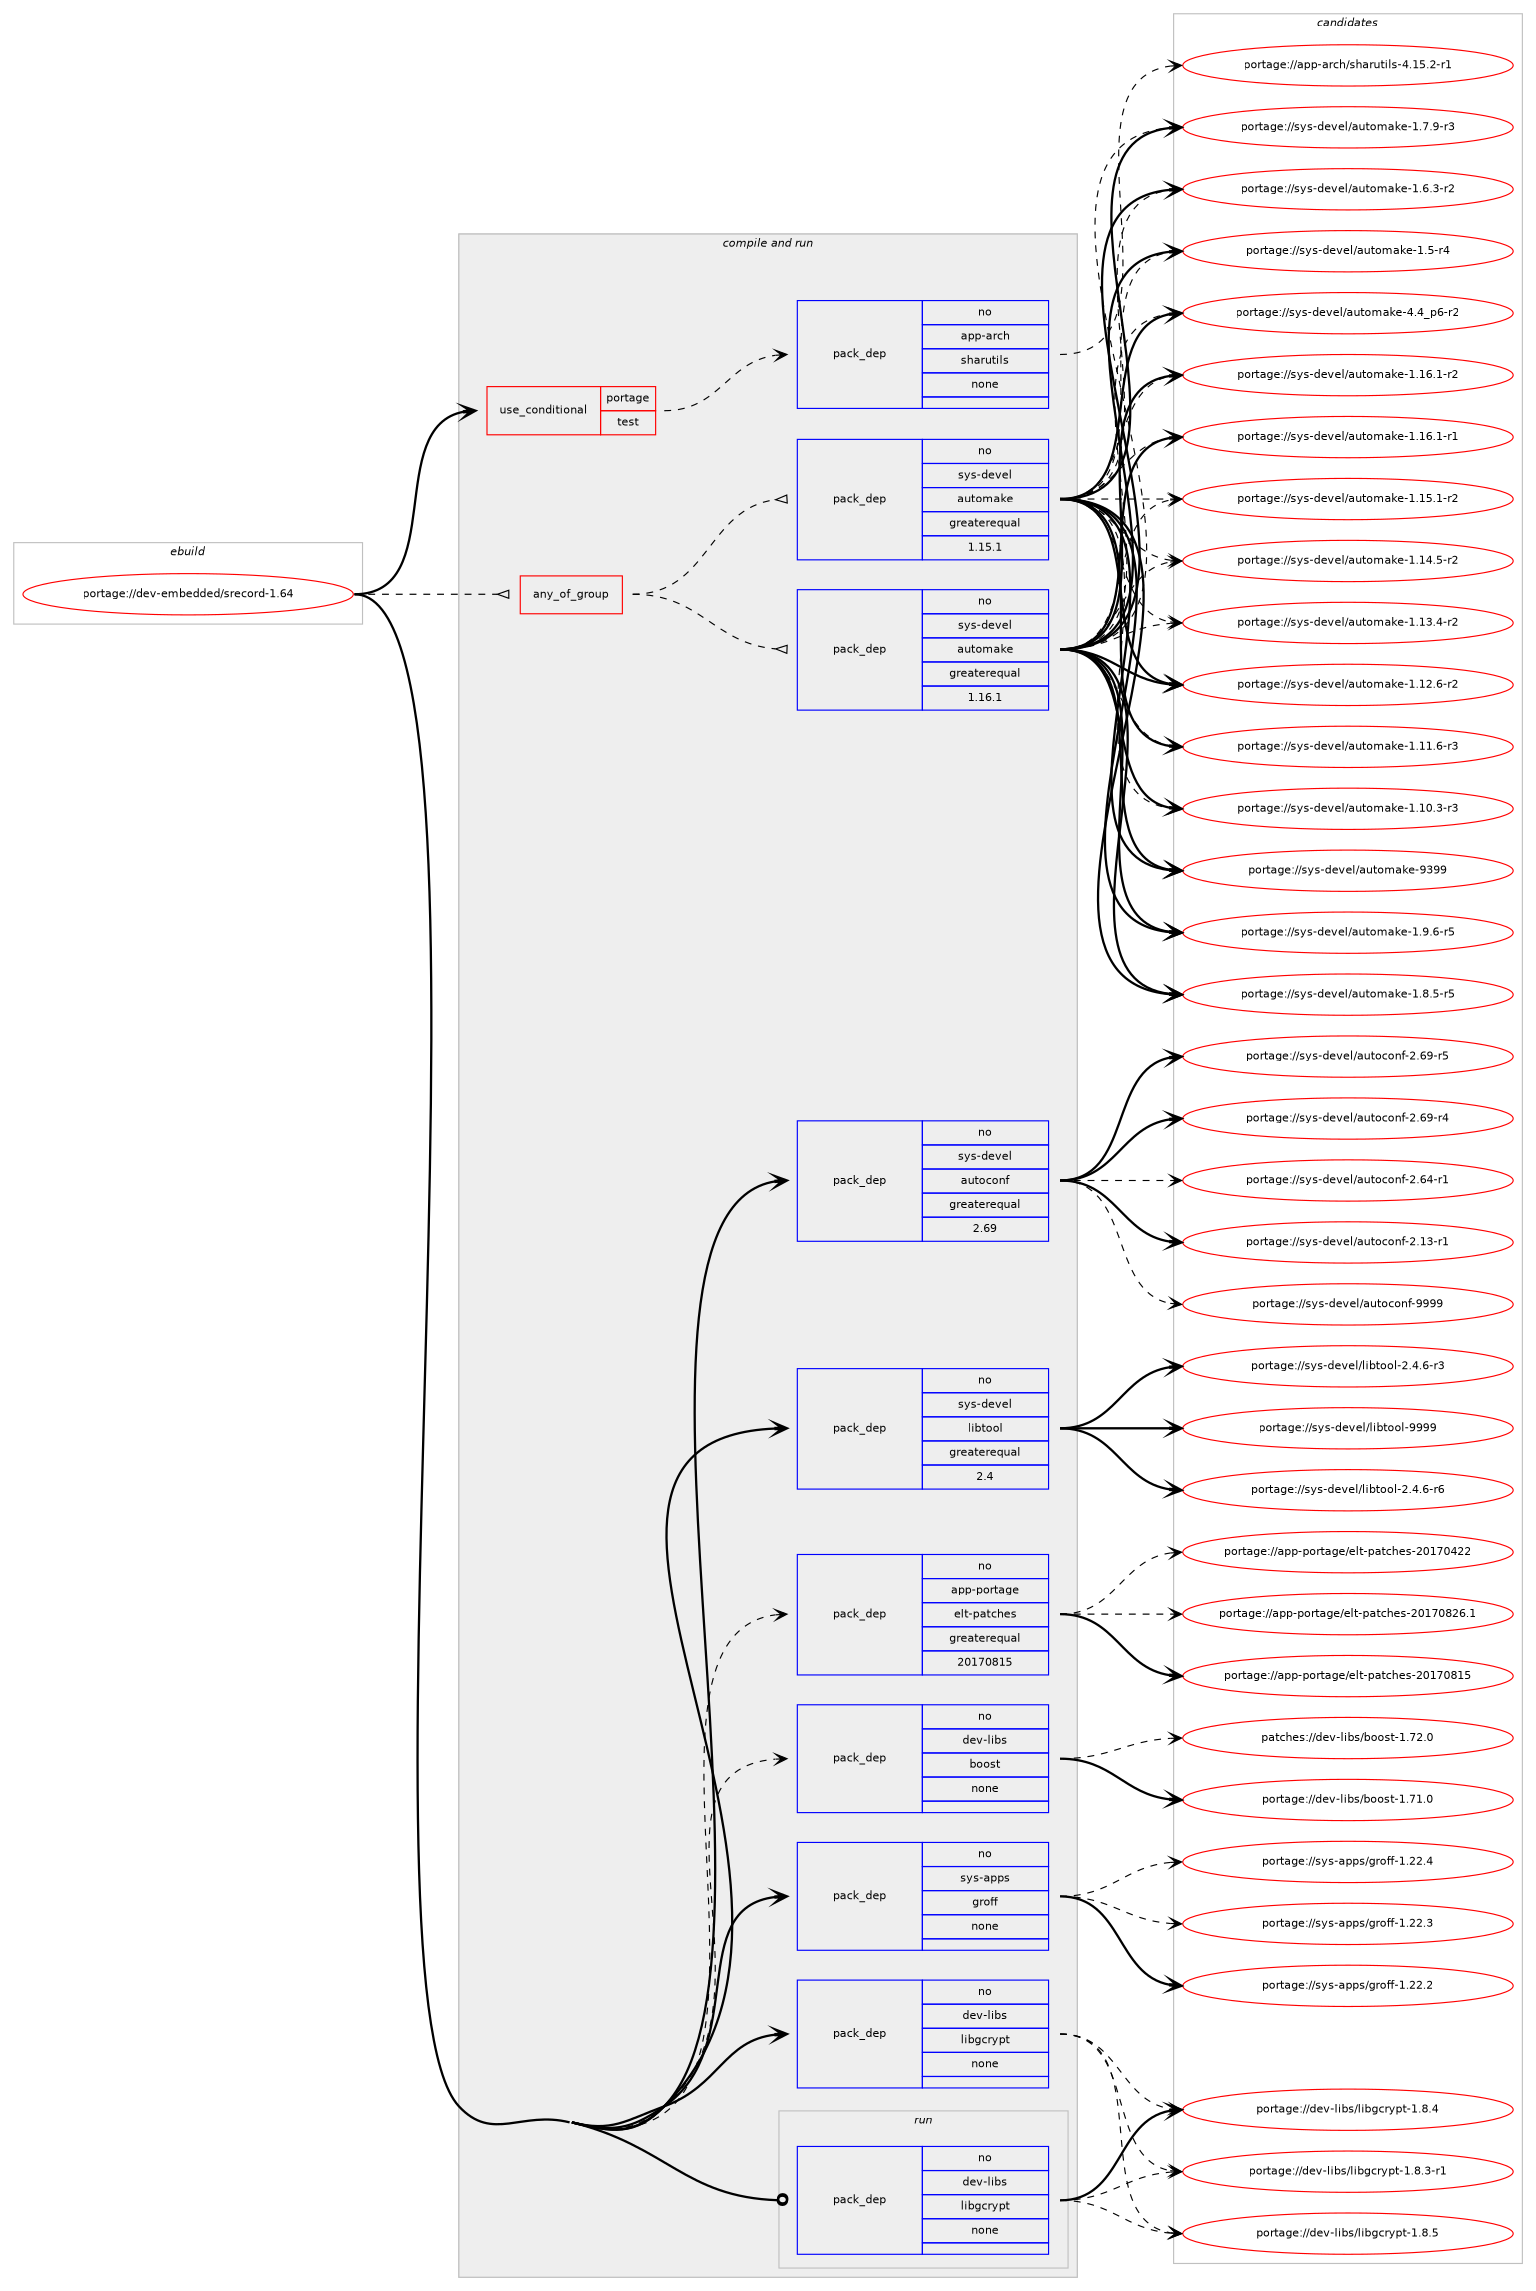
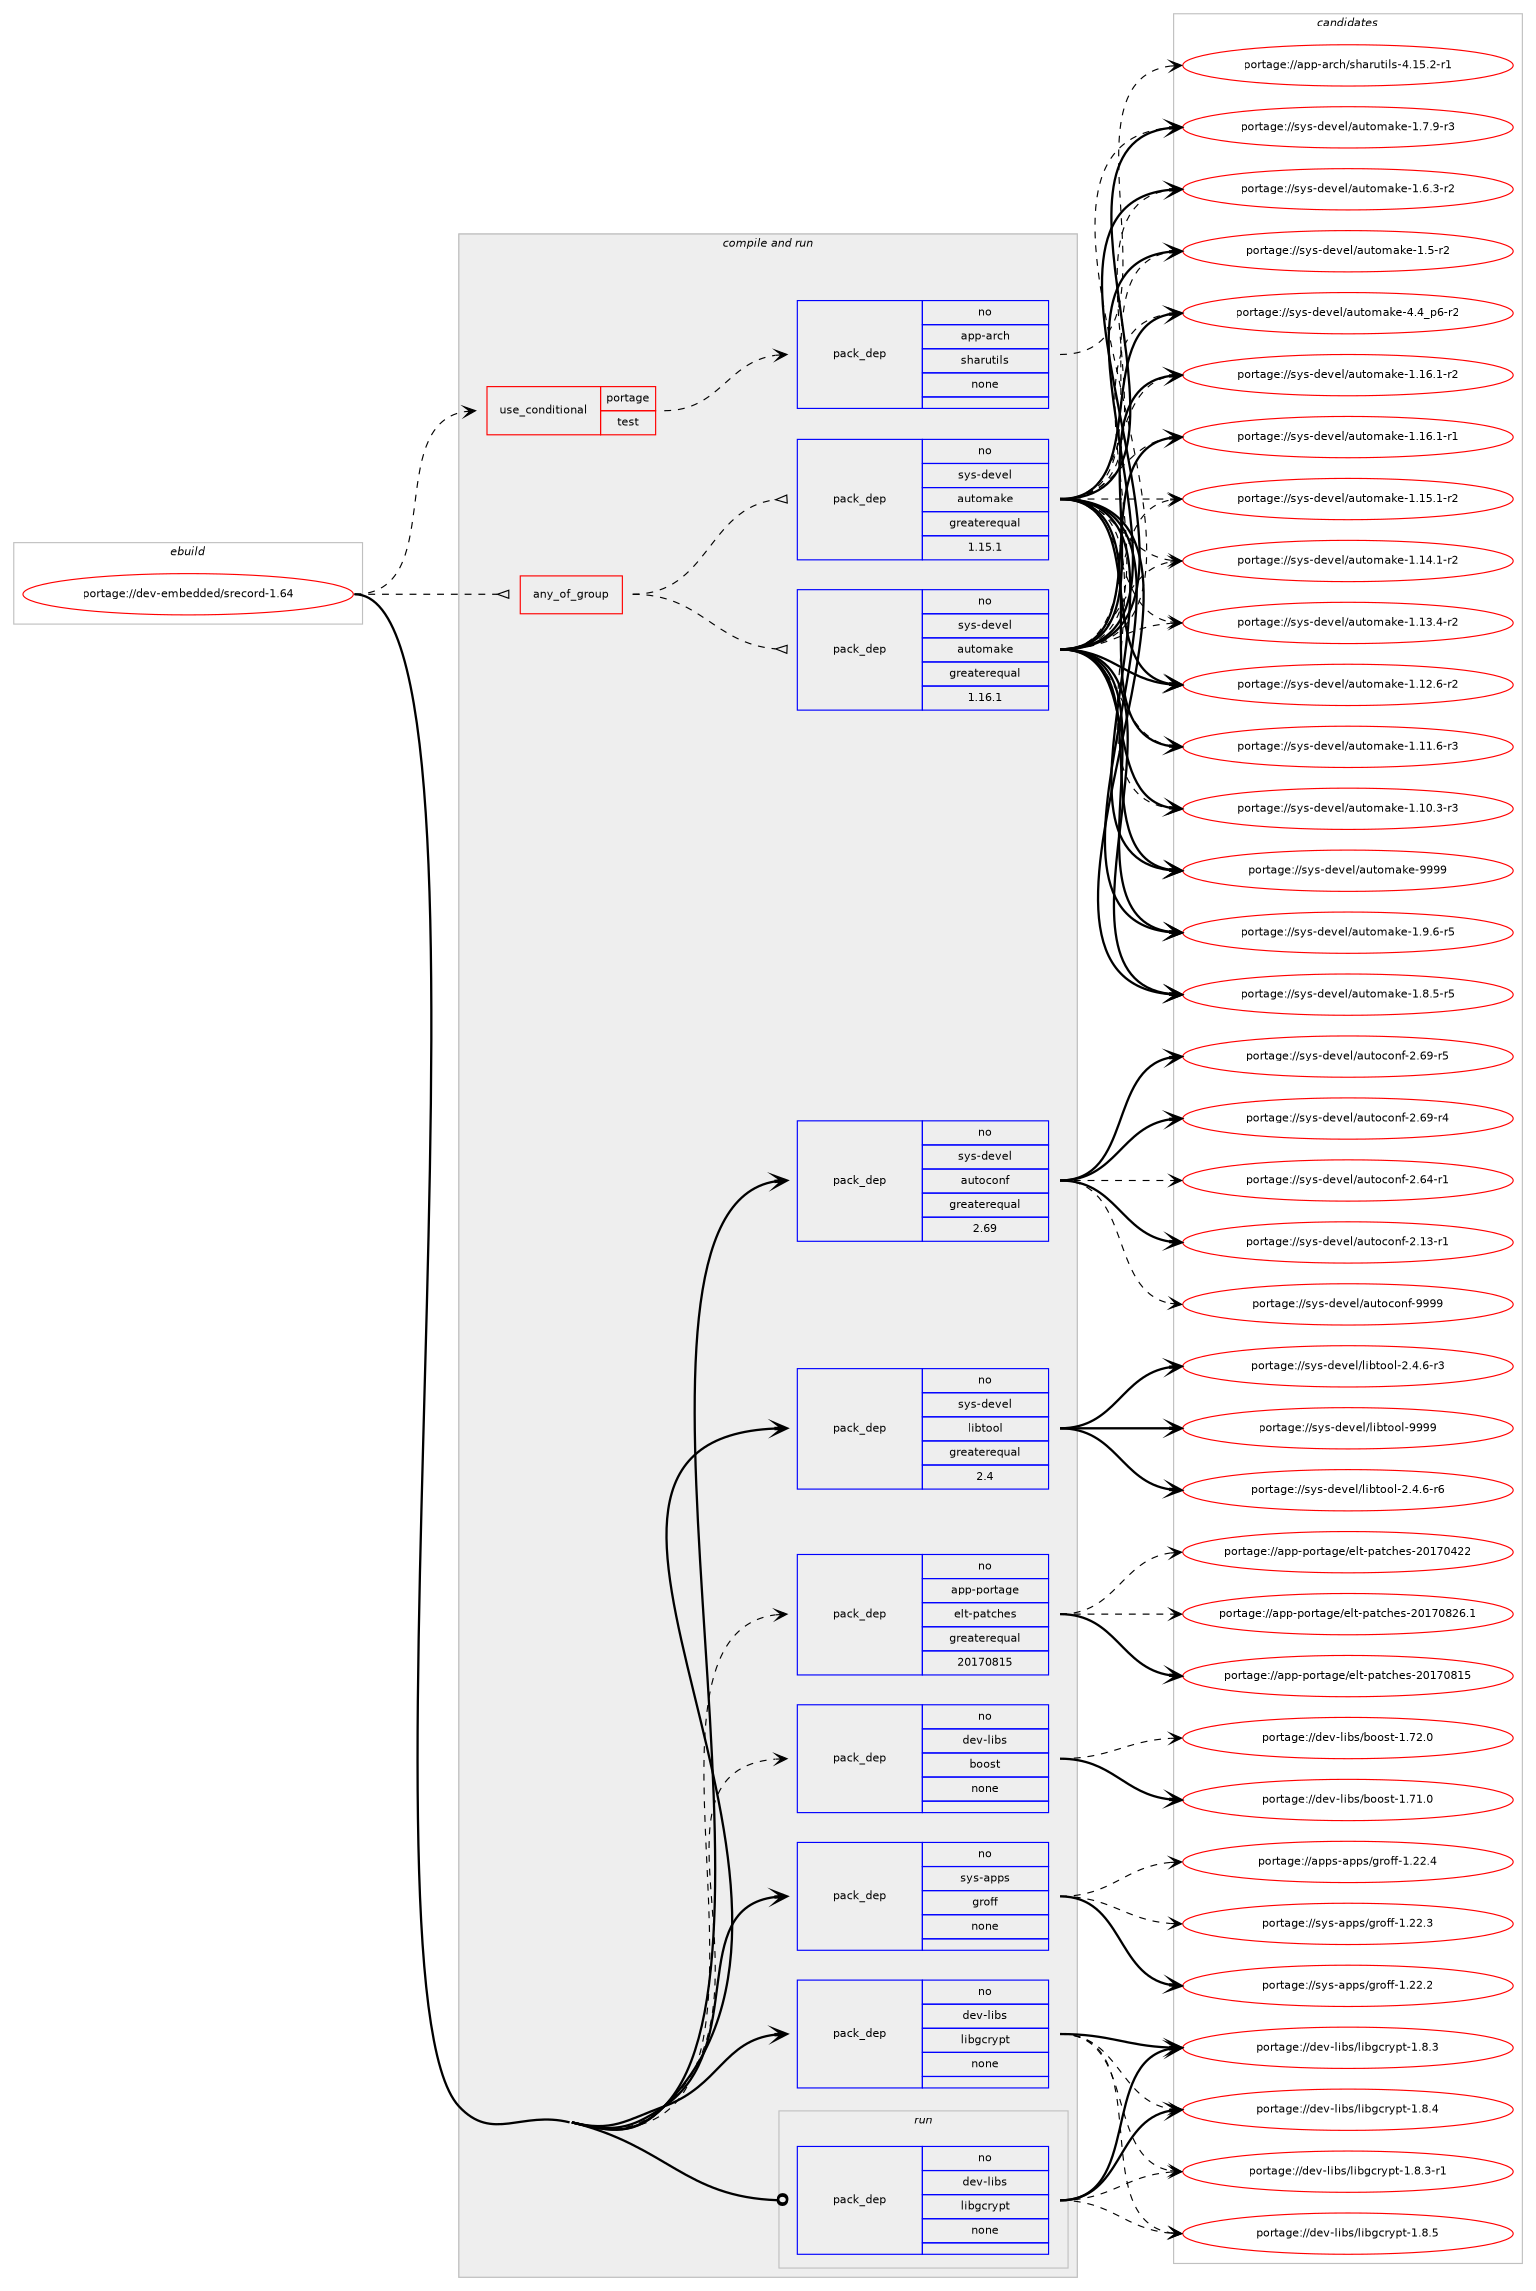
node "portage://sys-devel/automake-1.5-r4": label "portage://sys-devel/automake-1.5-r4" -> "portage://sys-devel/automake-1.5-r2"
edge "portage://dev-embedded/srecord-1.64" -> "use_conditional": style bold -> dashed
node "portage://sys-devel/automake-1.14.5-r2": label "portage://sys-devel/automake-1.14.5-r2" -> "portage://sys-devel/automake-1.14.1-r2"
node "portage://sys-devel/automake-9399": label "portage://sys-devel/automake-9399" -> "portage://sys-devel/automake-9999"
node "patches://dev-libs/boost-1.72.0": label "patches://dev-libs/boost-1.72.0" -> "portage://dev-libs/boost-1.72.0"
node "portage://sys-apps/groff-1.22.4": label "portage://sys-apps/groff-1.22.4" -> "portage://apps-apps/groff-1.22.4"
node "portage://dev-libs/libgcrypt-1.8.3": added
